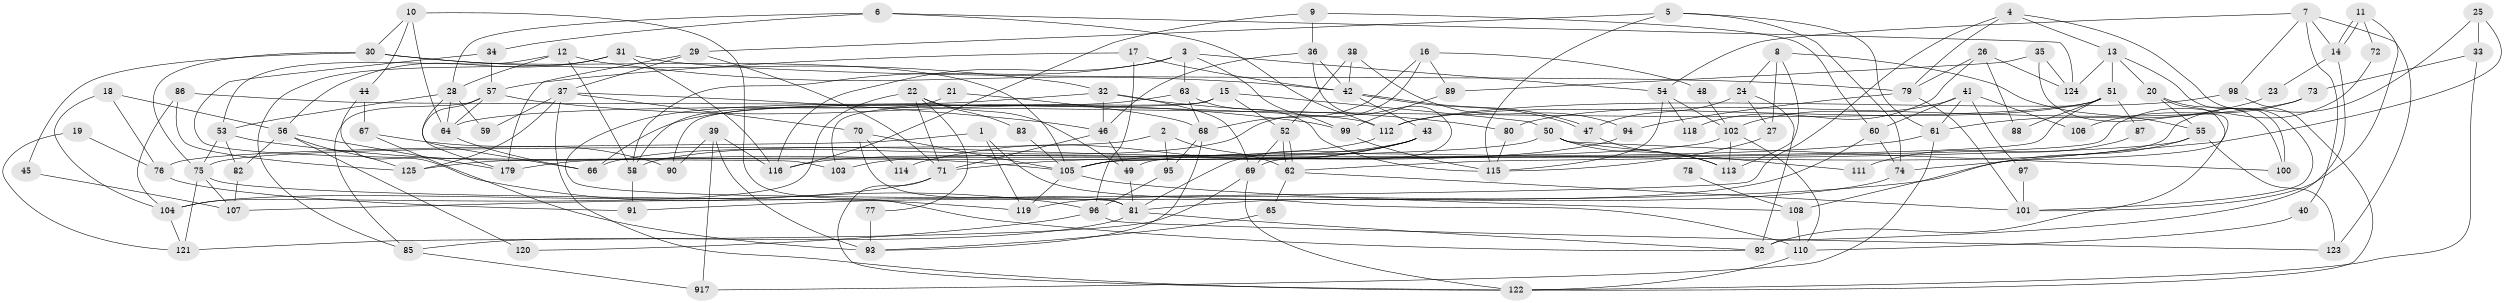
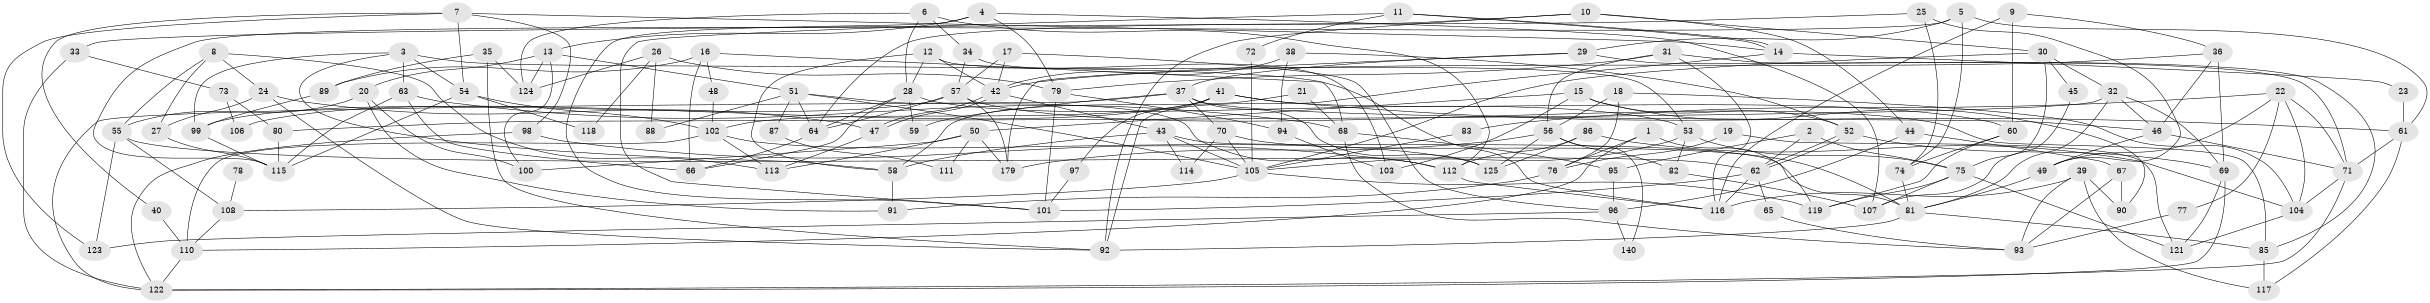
edge "62" -- "116": added
node "120": label "120" -> "140"
node "917": label "917" -> "117"
